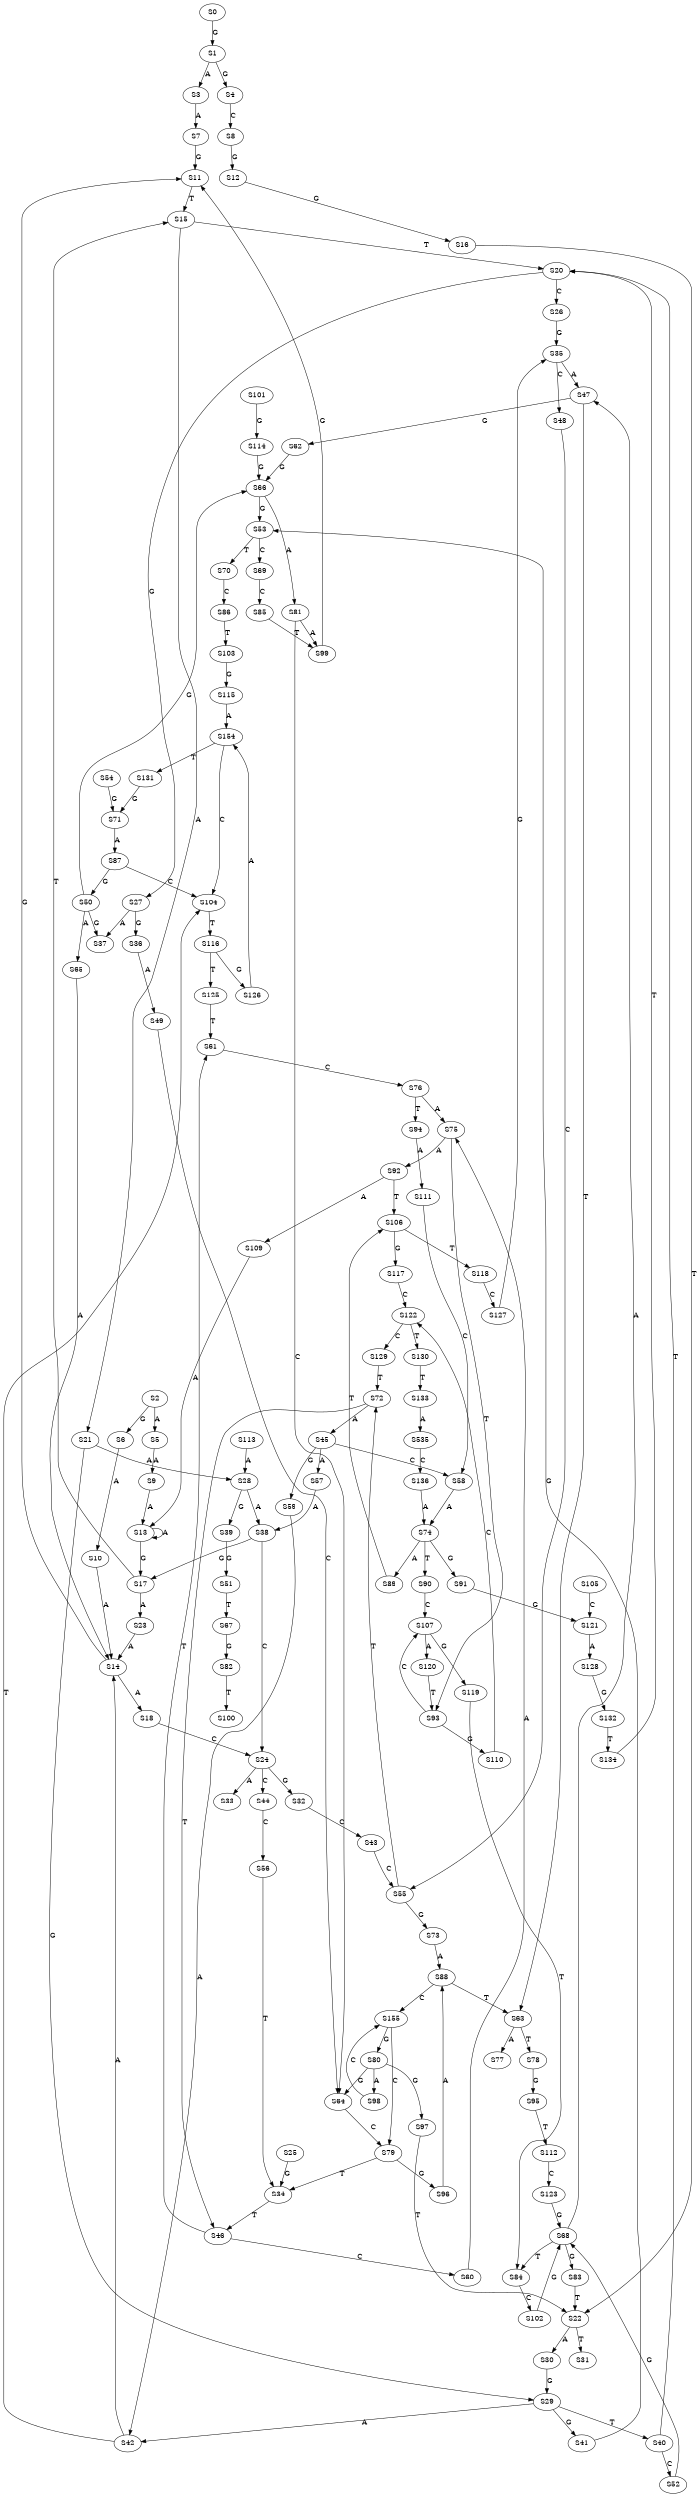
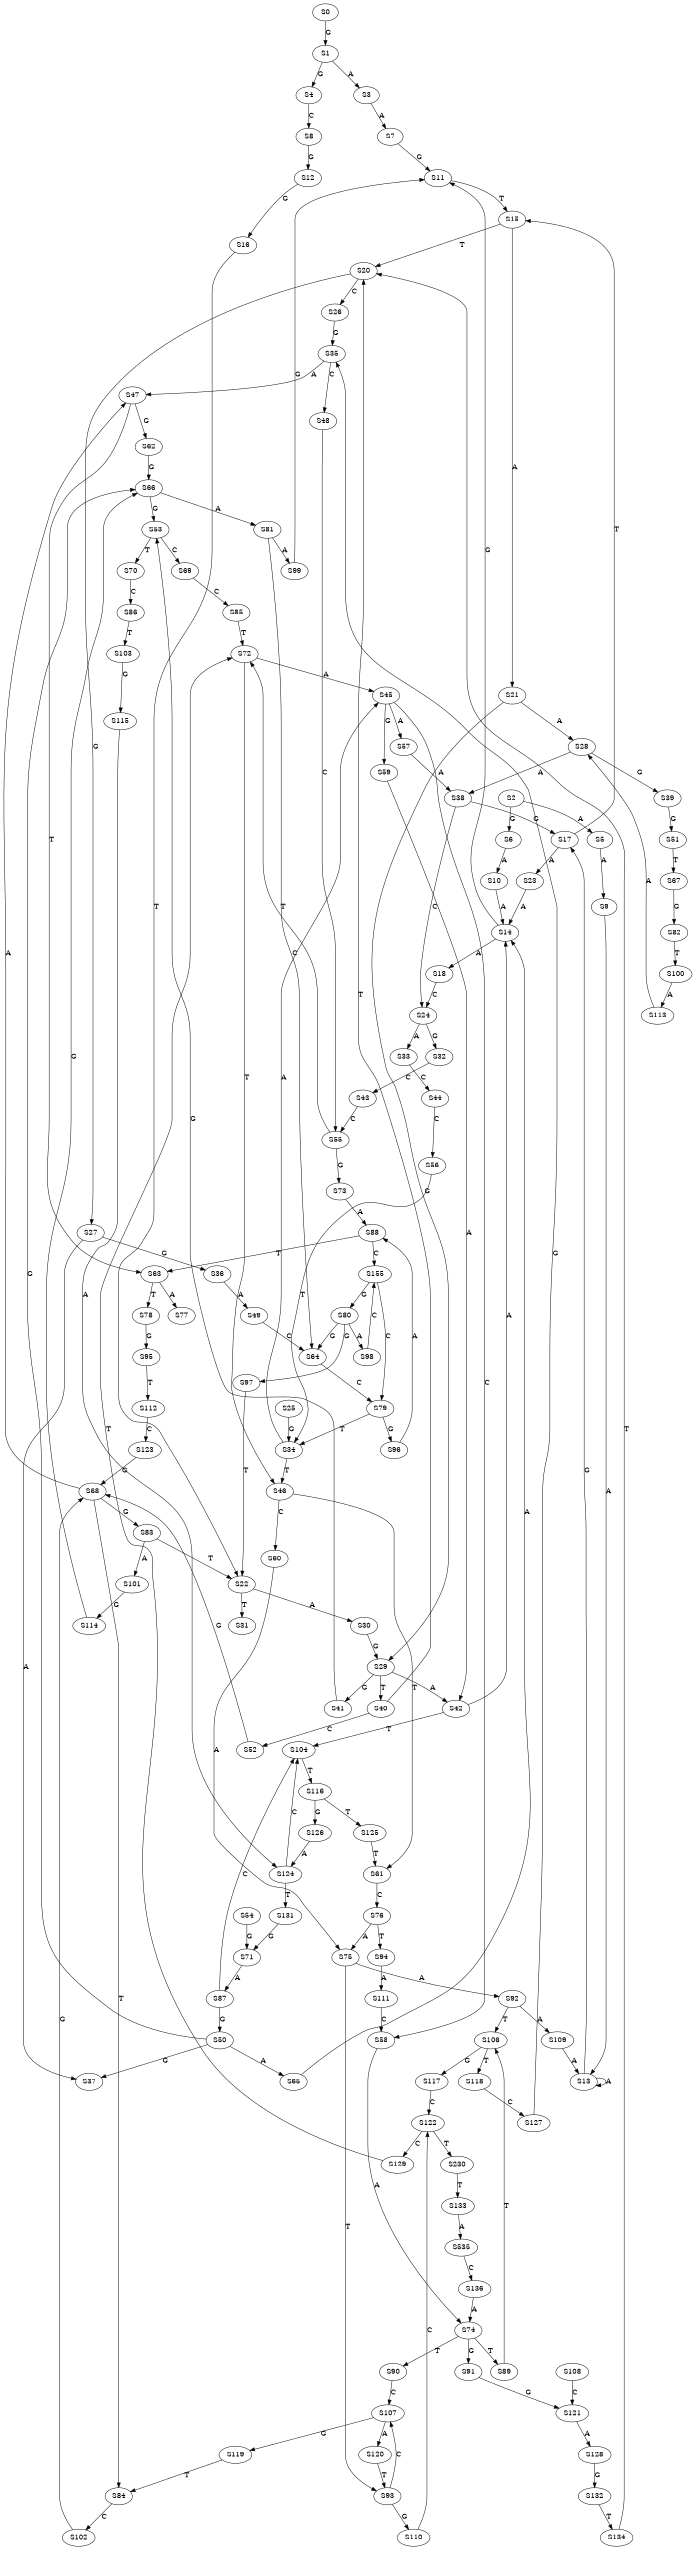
edge "S85" -> "S99": now "S85" -> "S72"
node "S154": label "S154" -> "S124"
edge "S100" -> "S113": added, label "A"
edge "S34" -> "S45": added, label "A"
node "S130": label "S130" -> "S230"
edge "S83" -> "S101": added, label "A"
edge "S74" -> "S89": label "A" -> "T"
node "S105": label "S105" -> "S108"
edge "S24" -> "S44": now "S33" -> "S44"
